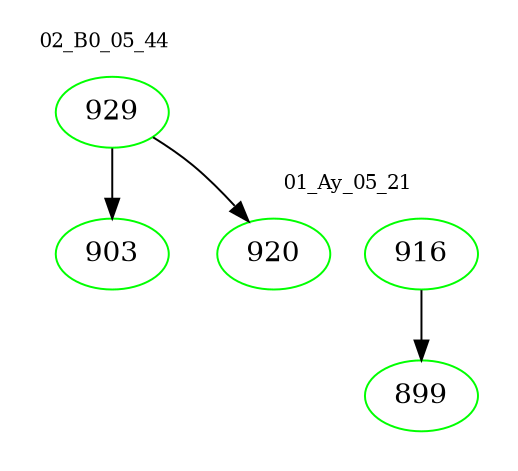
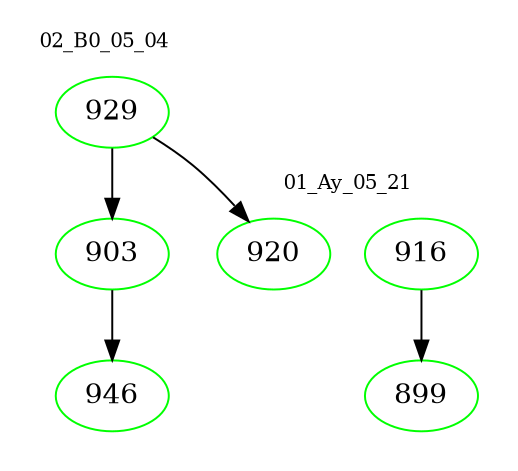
cluster "02_B0_05_44": label "02_B0_05_44" -> "02_B0_05_04"
node "946": added
